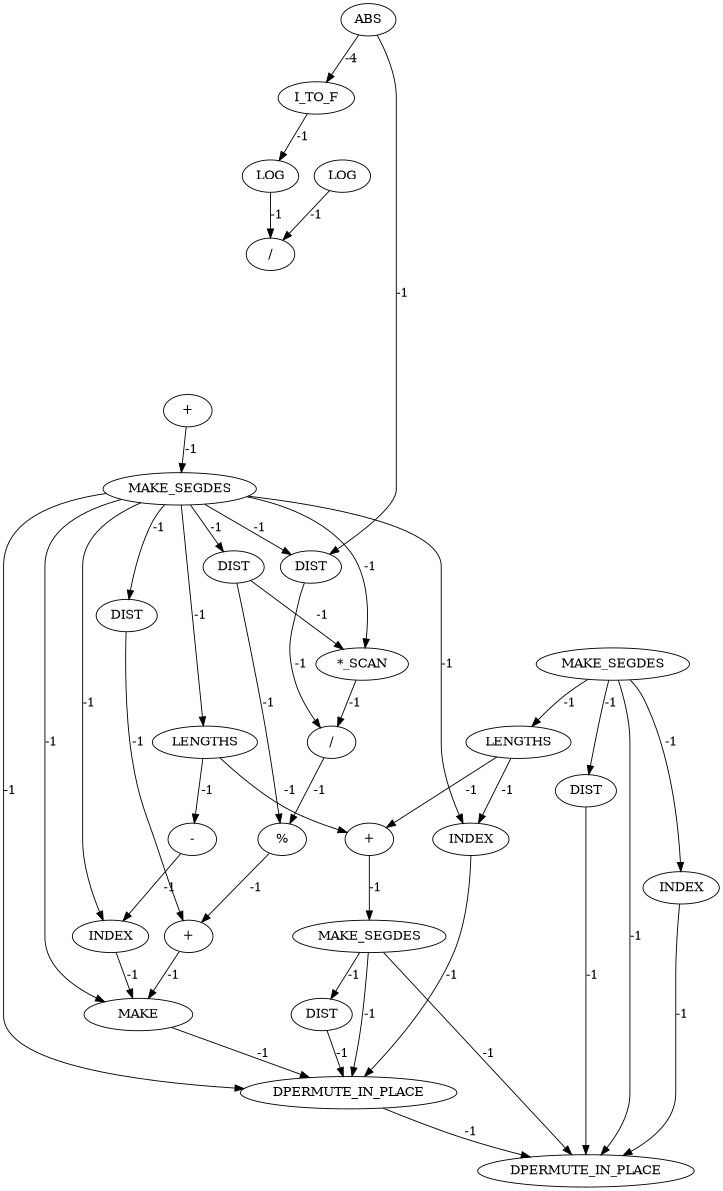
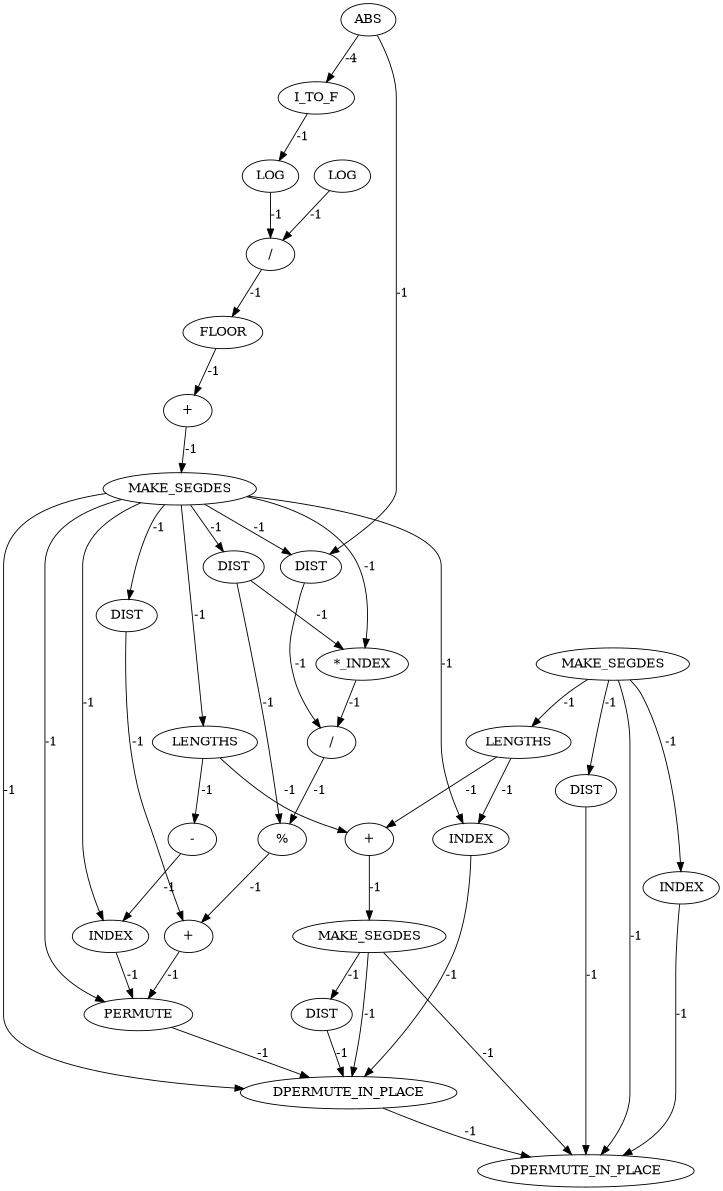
node "FLOOR": added
node "*_SCAN": label "*_SCAN" -> "*_INDEX"
node "MAKE": label "MAKE" -> "PERMUTE"
